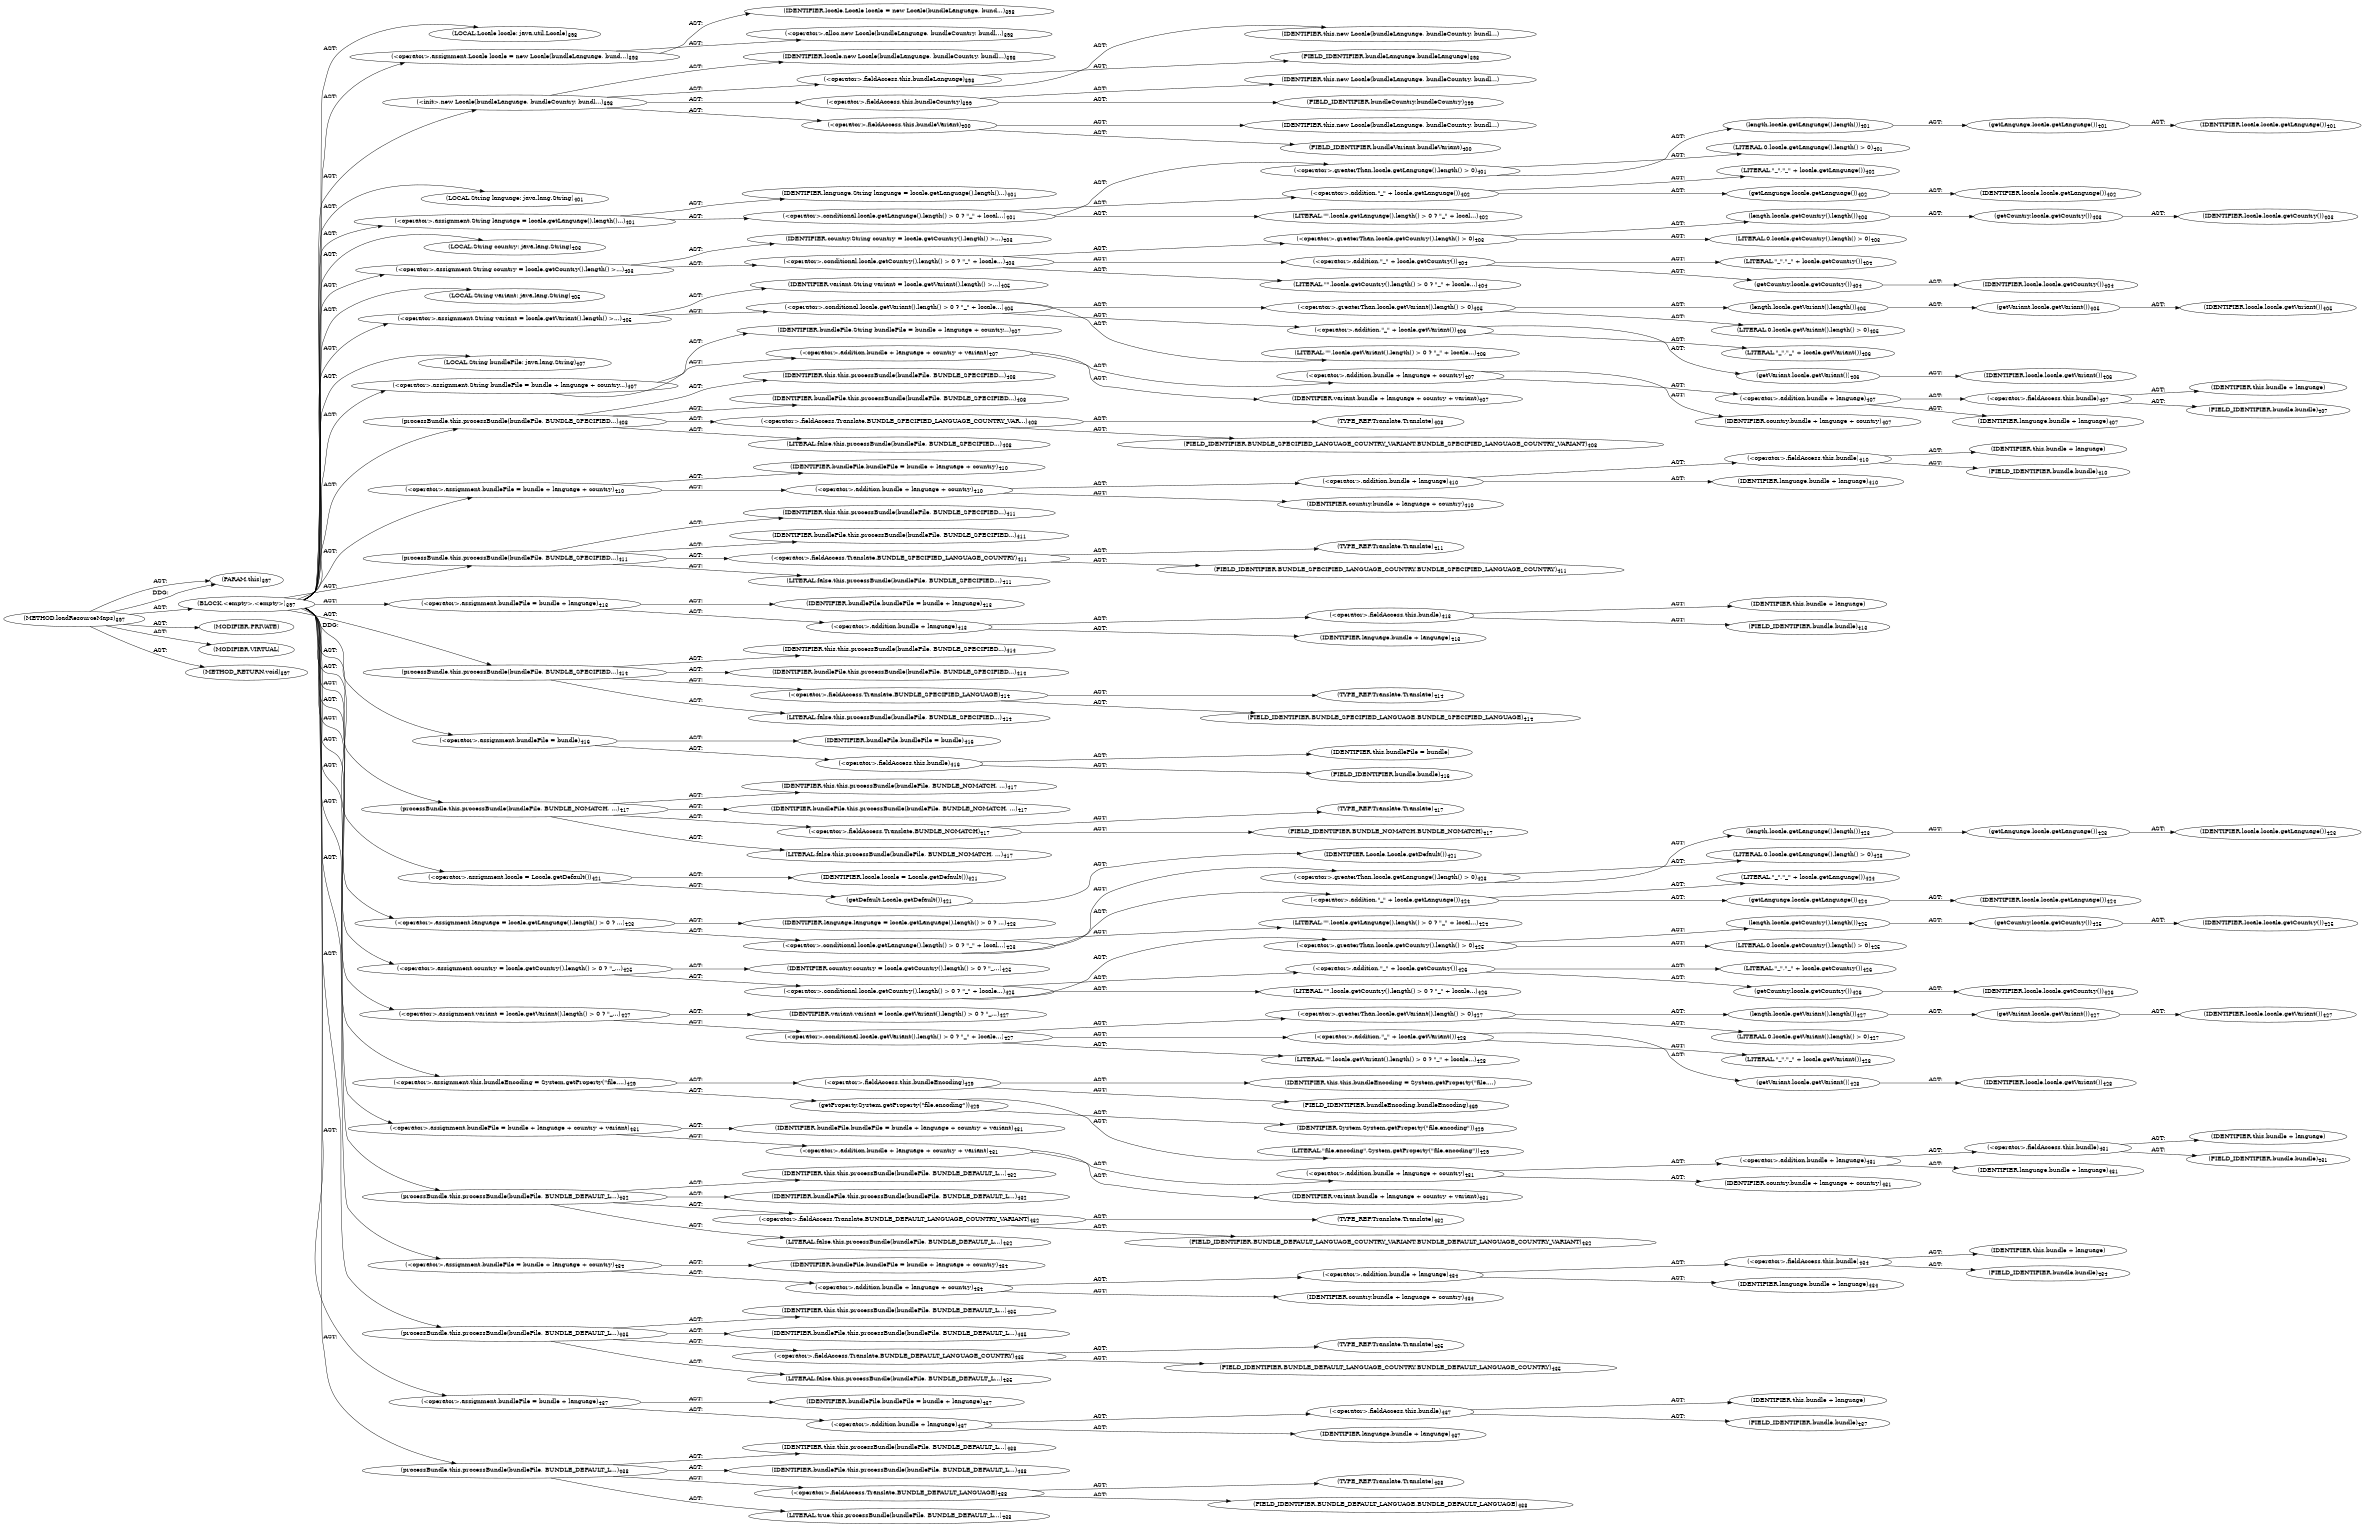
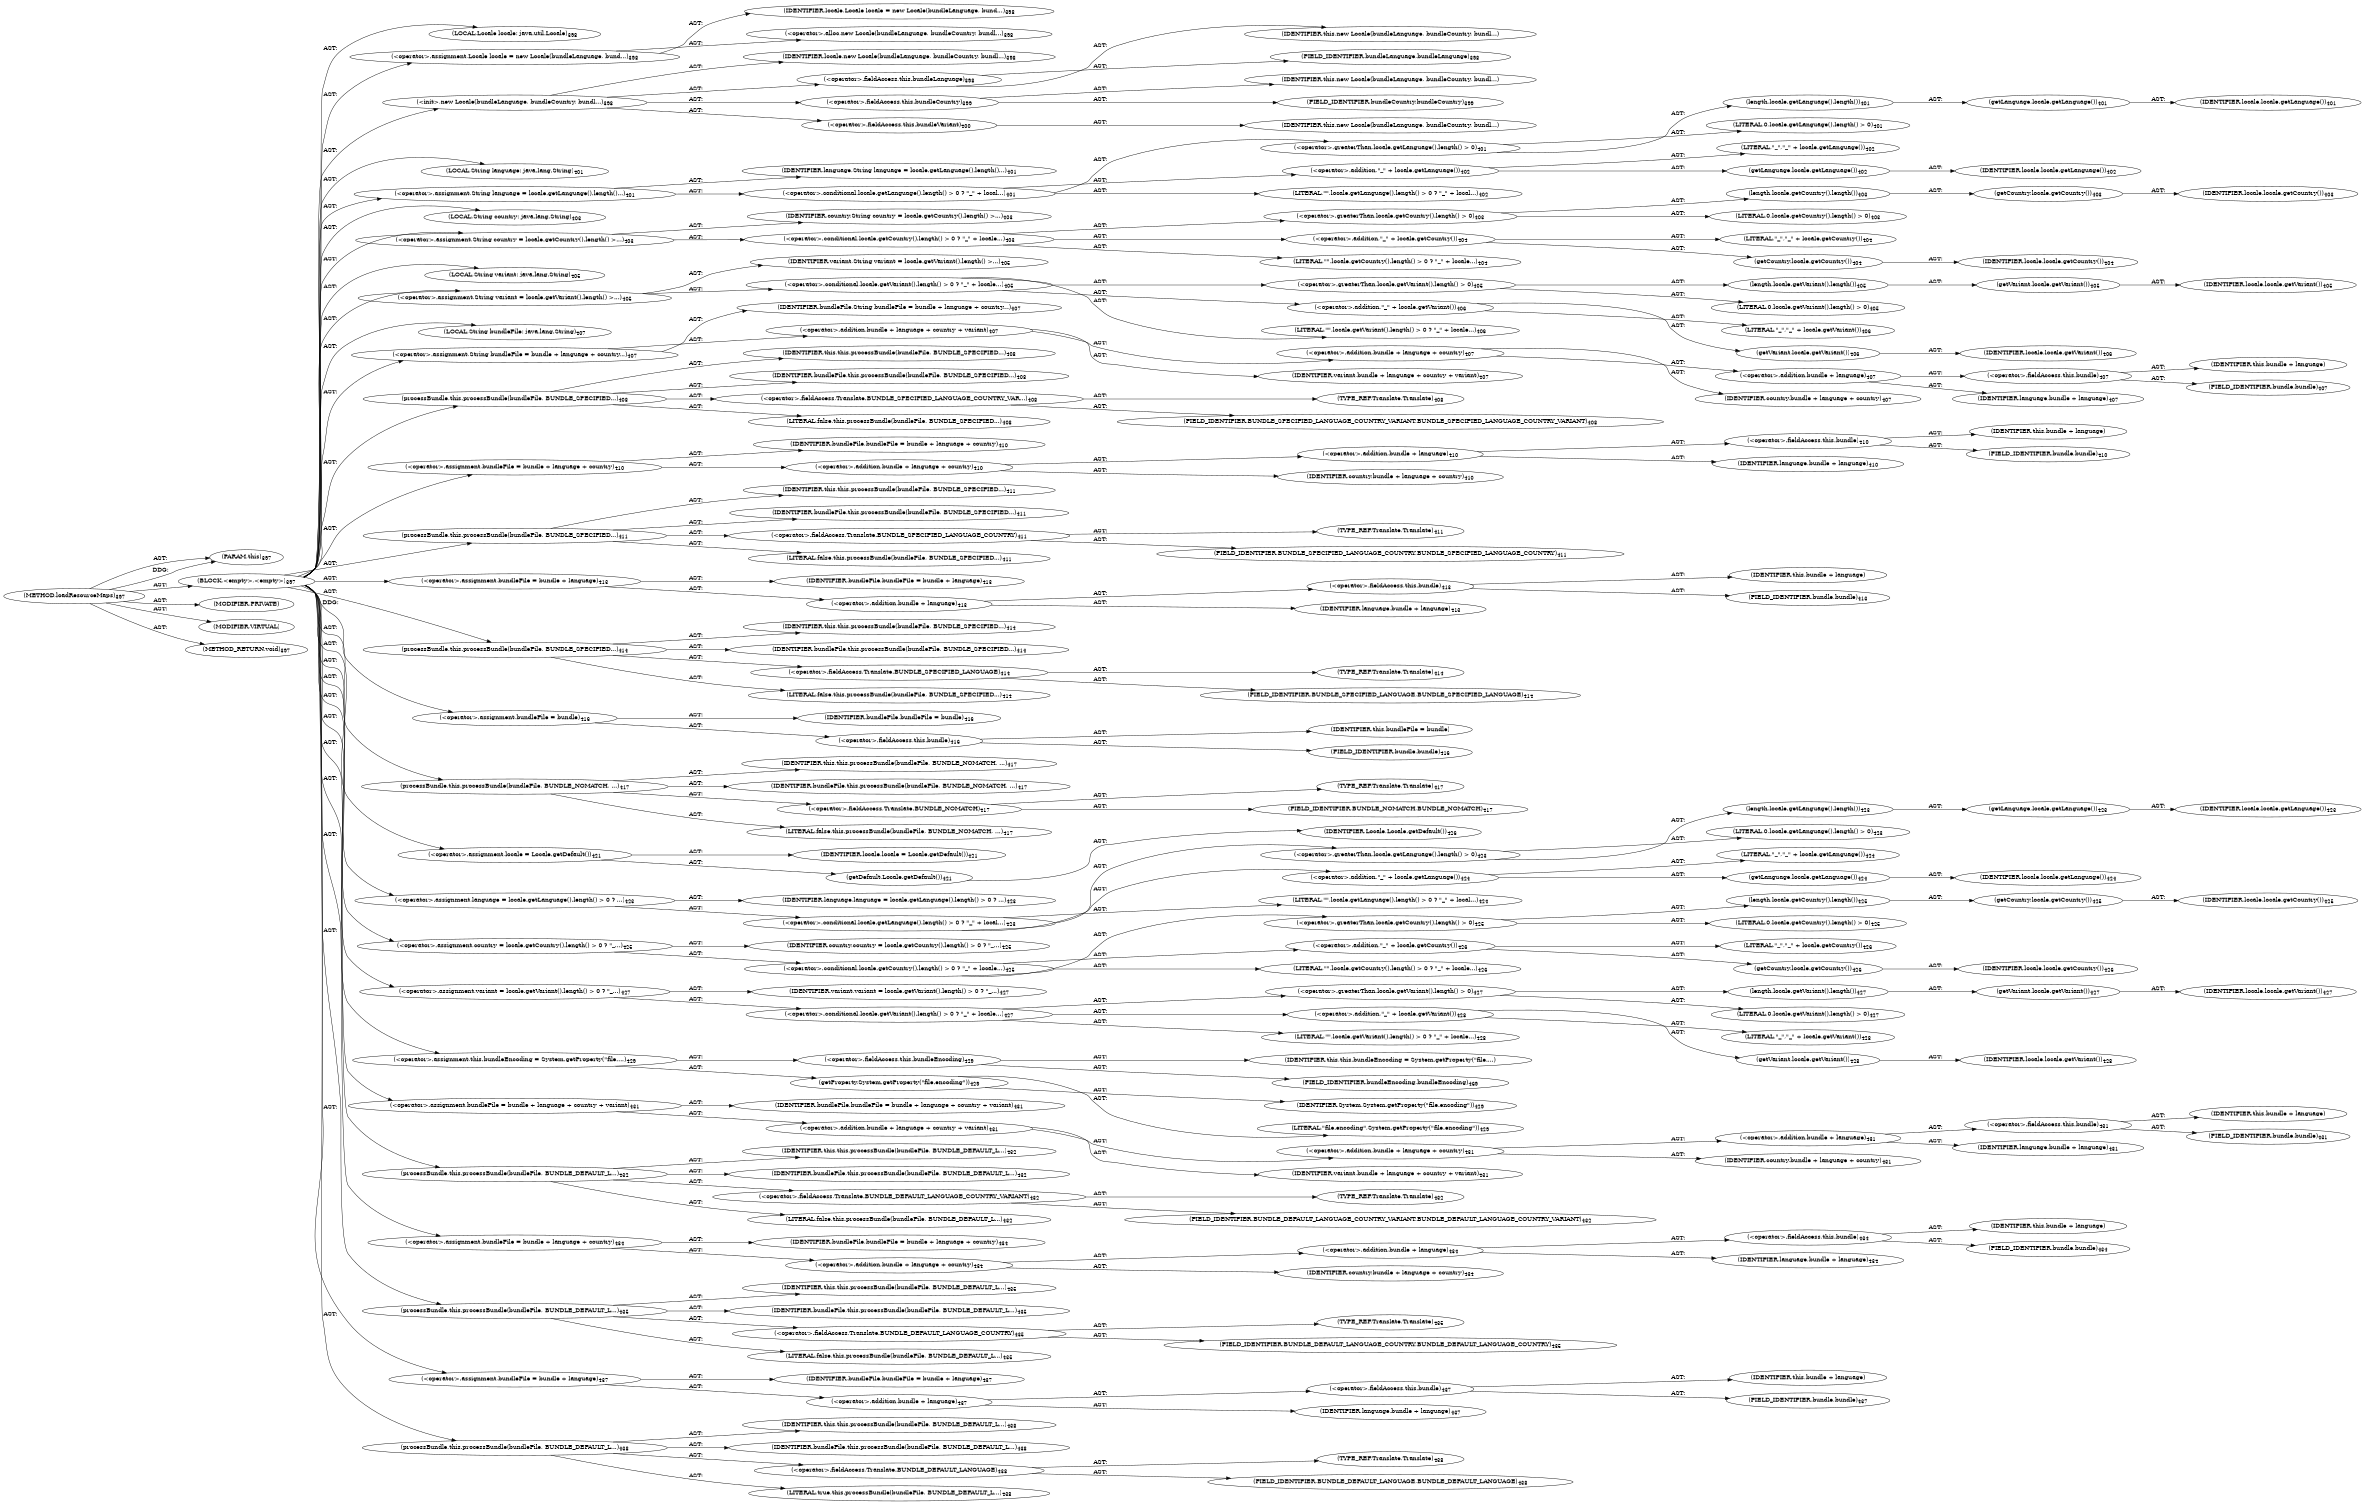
node "(FIELD_IDENTIFIER,bundleCountry,bundleCountry)": text "299" -> "399"
node "(FIELD_IDENTIFIER,bundleVariant,bundleVariant)": removed
node "(IDENTIFIER,Locale,Locale.getDefault())": text "421" -> "426"
